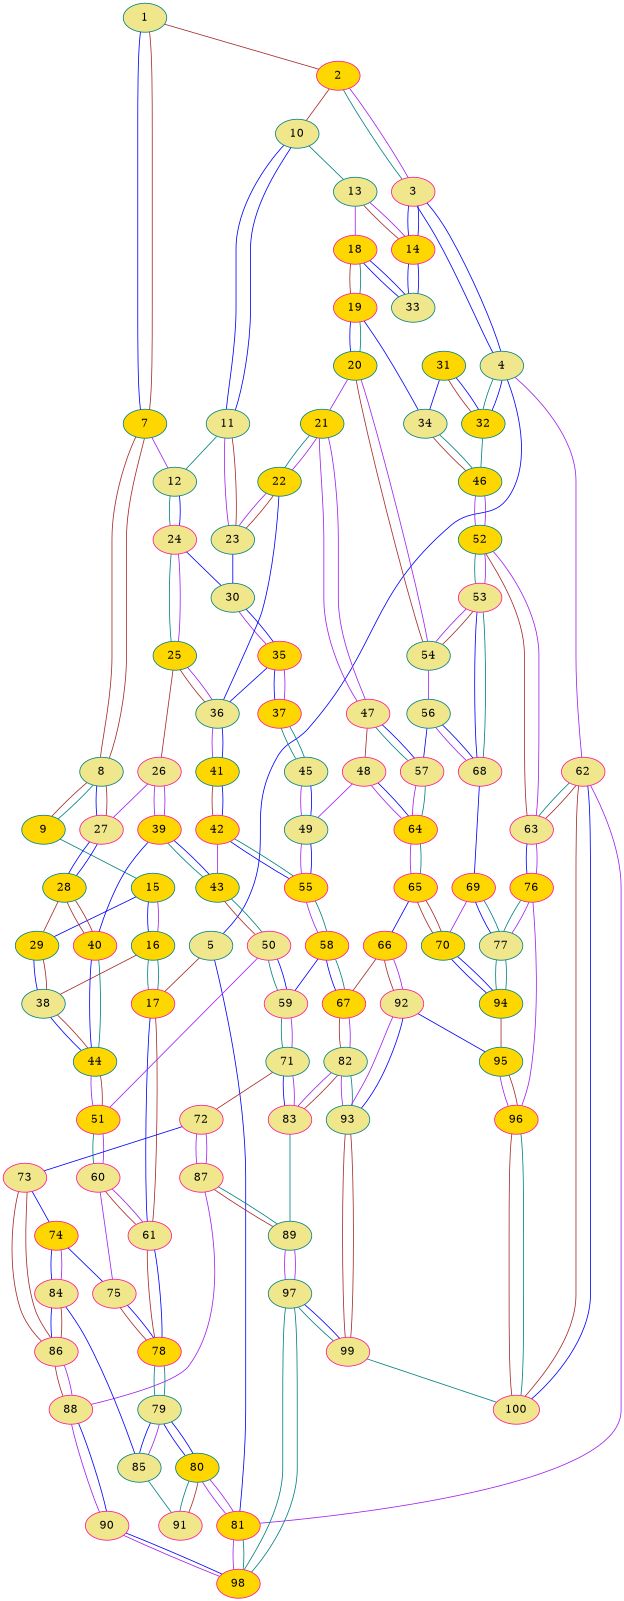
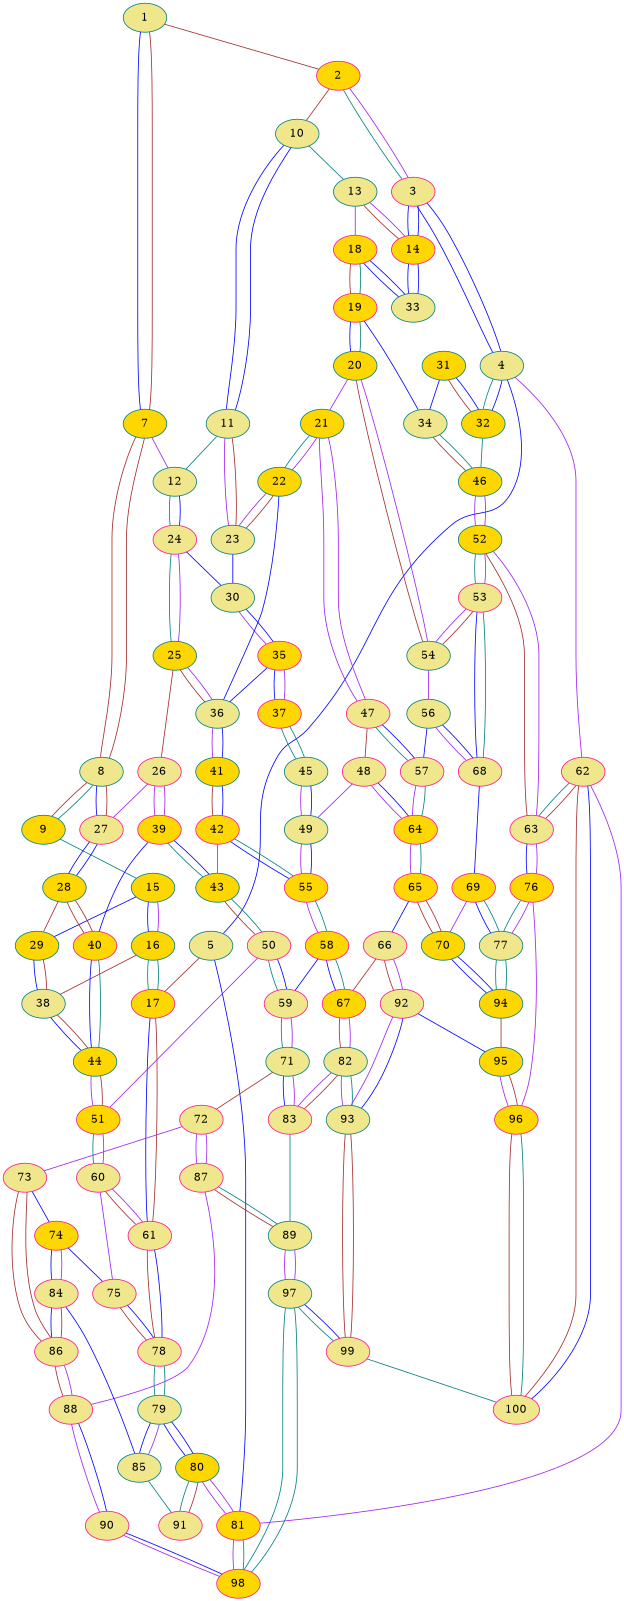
node "66": fillcolor gold -> khaki
edge "72" -- "73": color blue -> purple
node "78": fillcolor gold -> khaki
